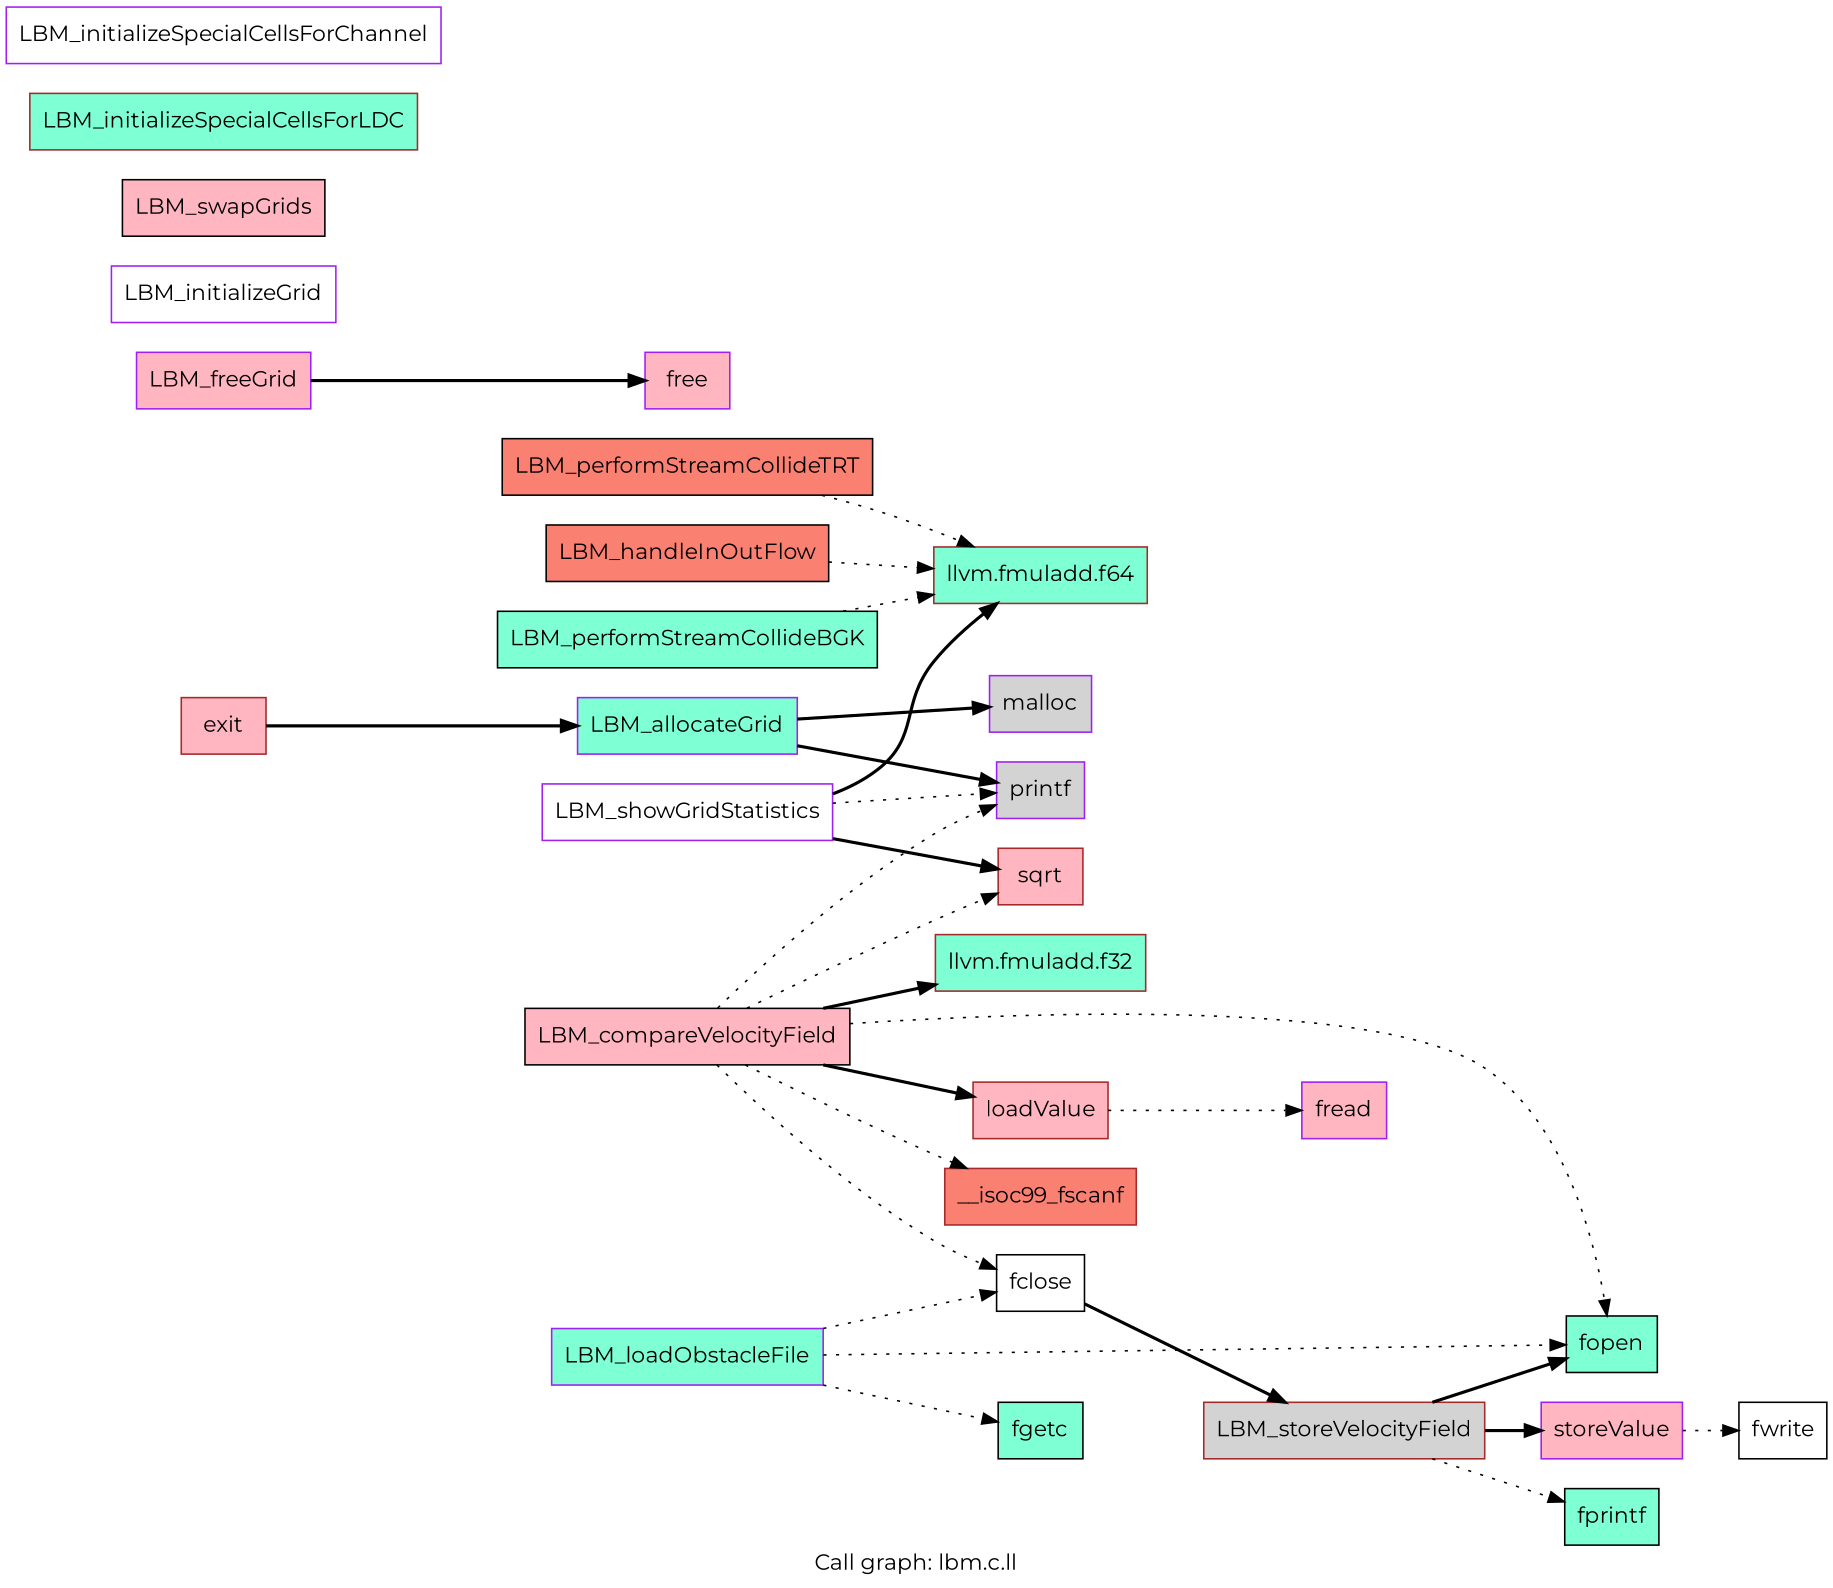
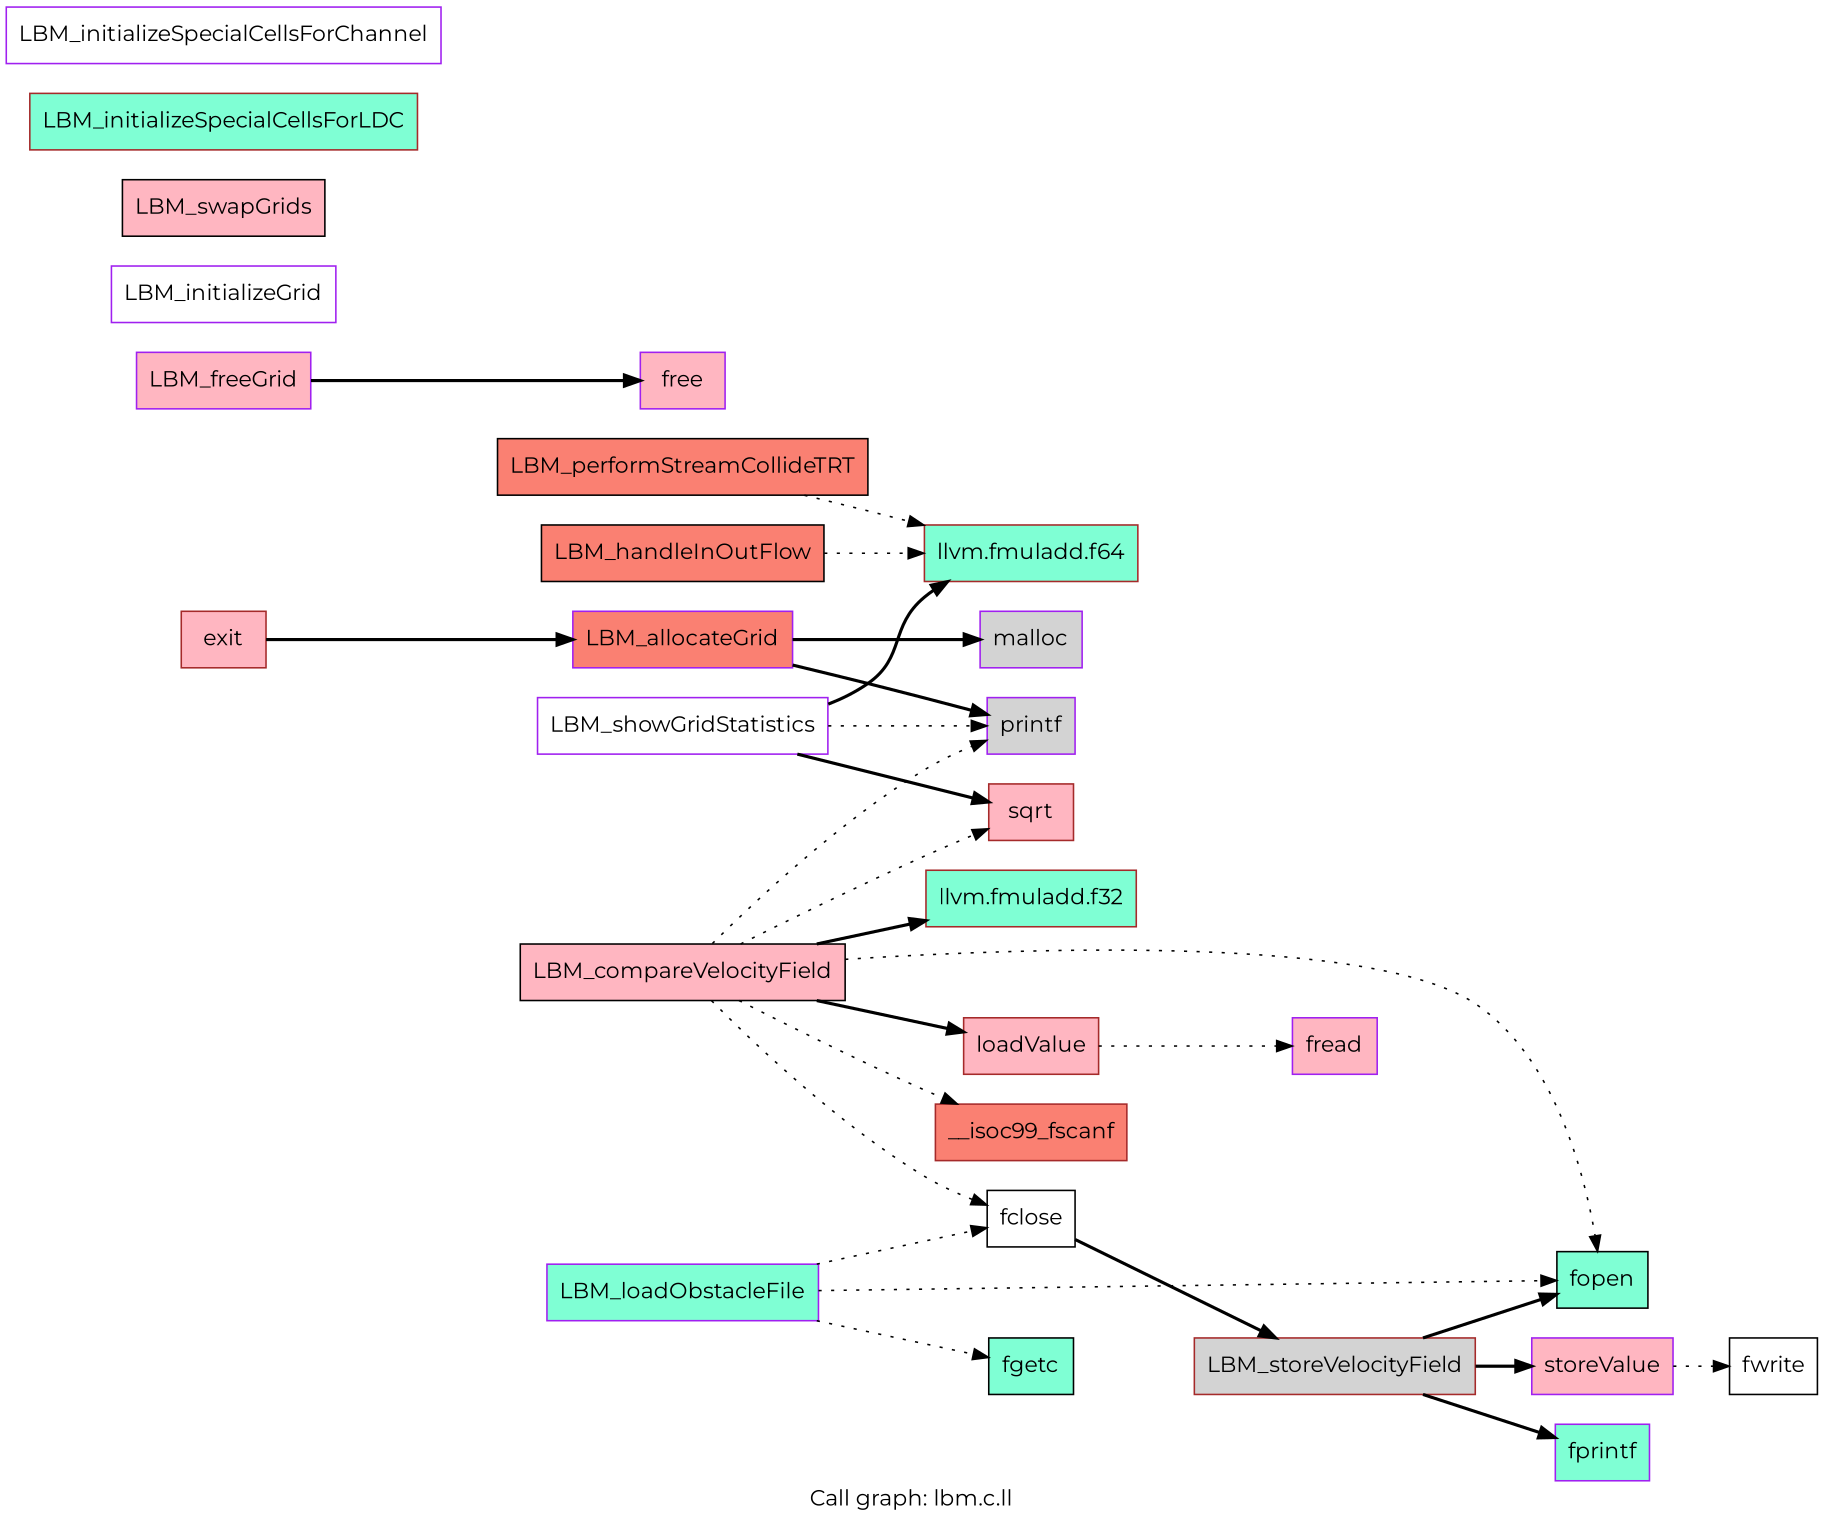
node "LBM_performStreamCollideBGK": removed
node "LBM_allocateGrid": fillcolor aquamarine -> salmon
edge "LBM_storeVelocityField" -> "fprintf": style dotted -> bold
node "fprintf": color black -> purple
